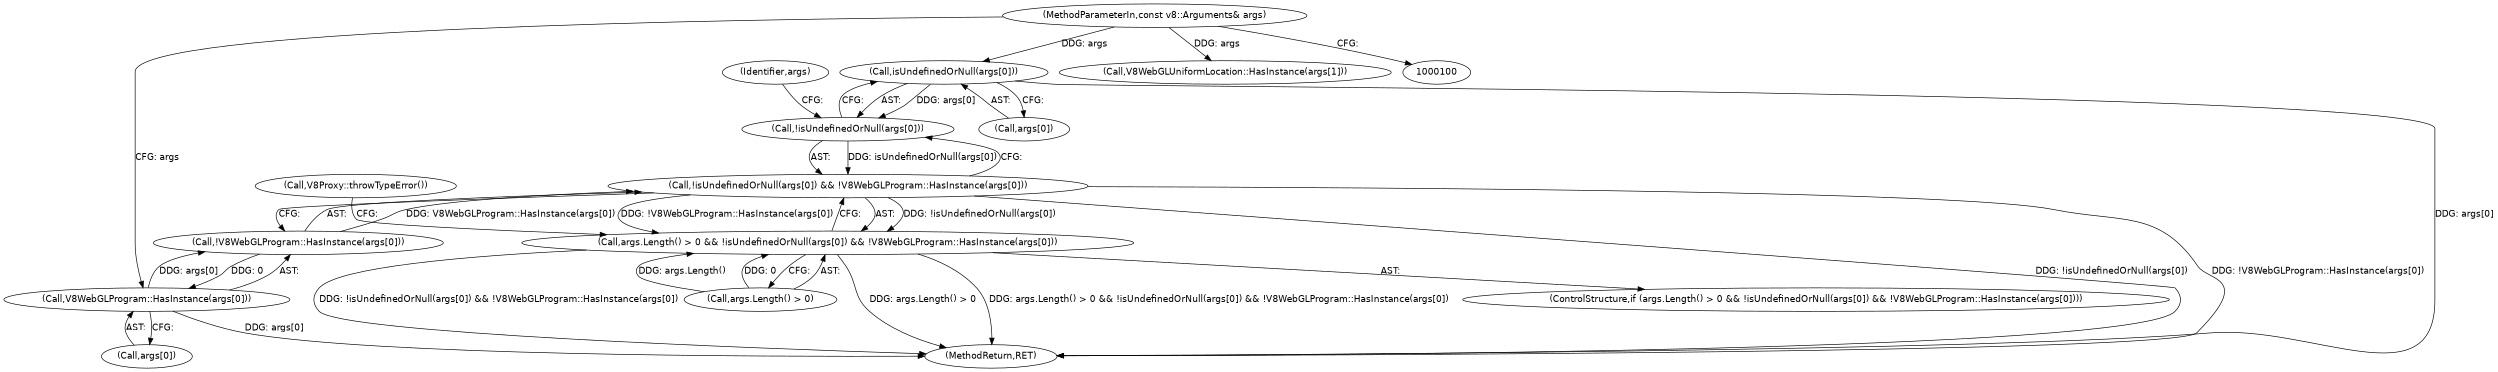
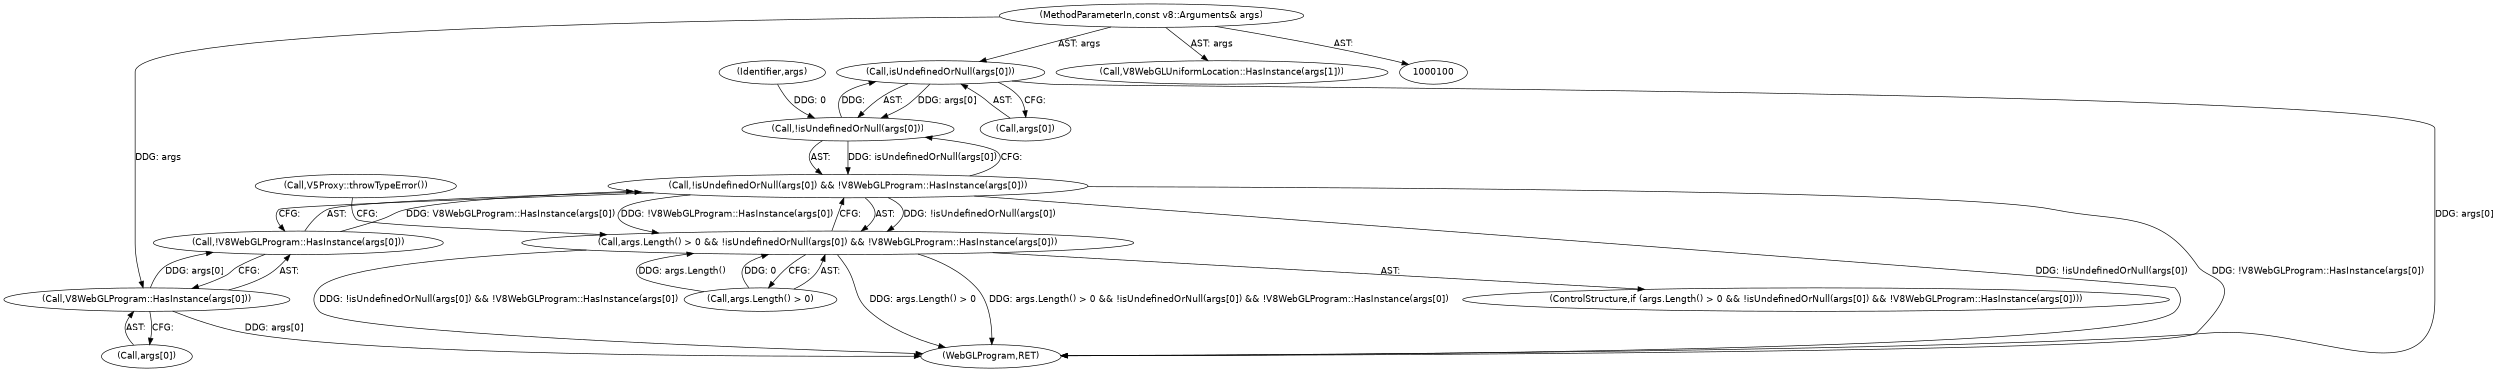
edge "(MethodParameterIn,const v8::Arguments& args)" -> "(Call,isUndefinedOrNull(args[0]))": label "DDG: args" -> "AST: args"
edge "(MethodParameterIn,const v8::Arguments& args)" -> "(Call,V8WebGLUniformLocation::HasInstance(args[1]))": label "DDG: args" -> "AST: args"
edge "(MethodParameterIn,const v8::Arguments& args)" -> "1000100": label "CFG: " -> "AST: "
edge "(Identifier,args)" -> "(Call,!isUndefinedOrNull(args[0]))": label "CFG: " -> "DDG: 0"
edge "(Call,!isUndefinedOrNull(args[0]))" -> "(Call,isUndefinedOrNull(args[0]))": label "CFG: " -> "DDG: "
edge "(MethodParameterIn,const v8::Arguments& args)" -> "(Call,V8WebGLProgram::HasInstance(args[0]))": label "CFG: args" -> "DDG: args"
node "(Call,V8Proxy::throwTypeError())": label "(Call,V8Proxy::throwTypeError())" -> "(Call,V5Proxy::throwTypeError())"
edge "(Call,!V8WebGLProgram::HasInstance(args[0]))" -> "(Call,V8WebGLProgram::HasInstance(args[0]))": label "DDG: 0" -> "CFG: "
node "(MethodReturn,RET)": label "(MethodReturn,RET)" -> "(WebGLProgram,RET)"
